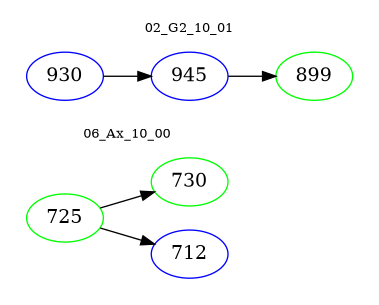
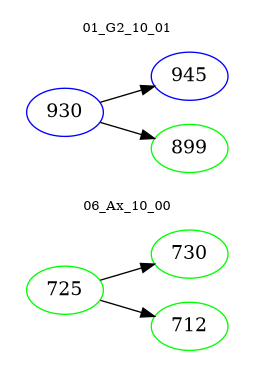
cluster "02_G2_10_01": label "02_G2_10_01" -> "01_G2_10_01"
edge "945" -> "899": now "930" -> "899"
node "712": color blue -> green
